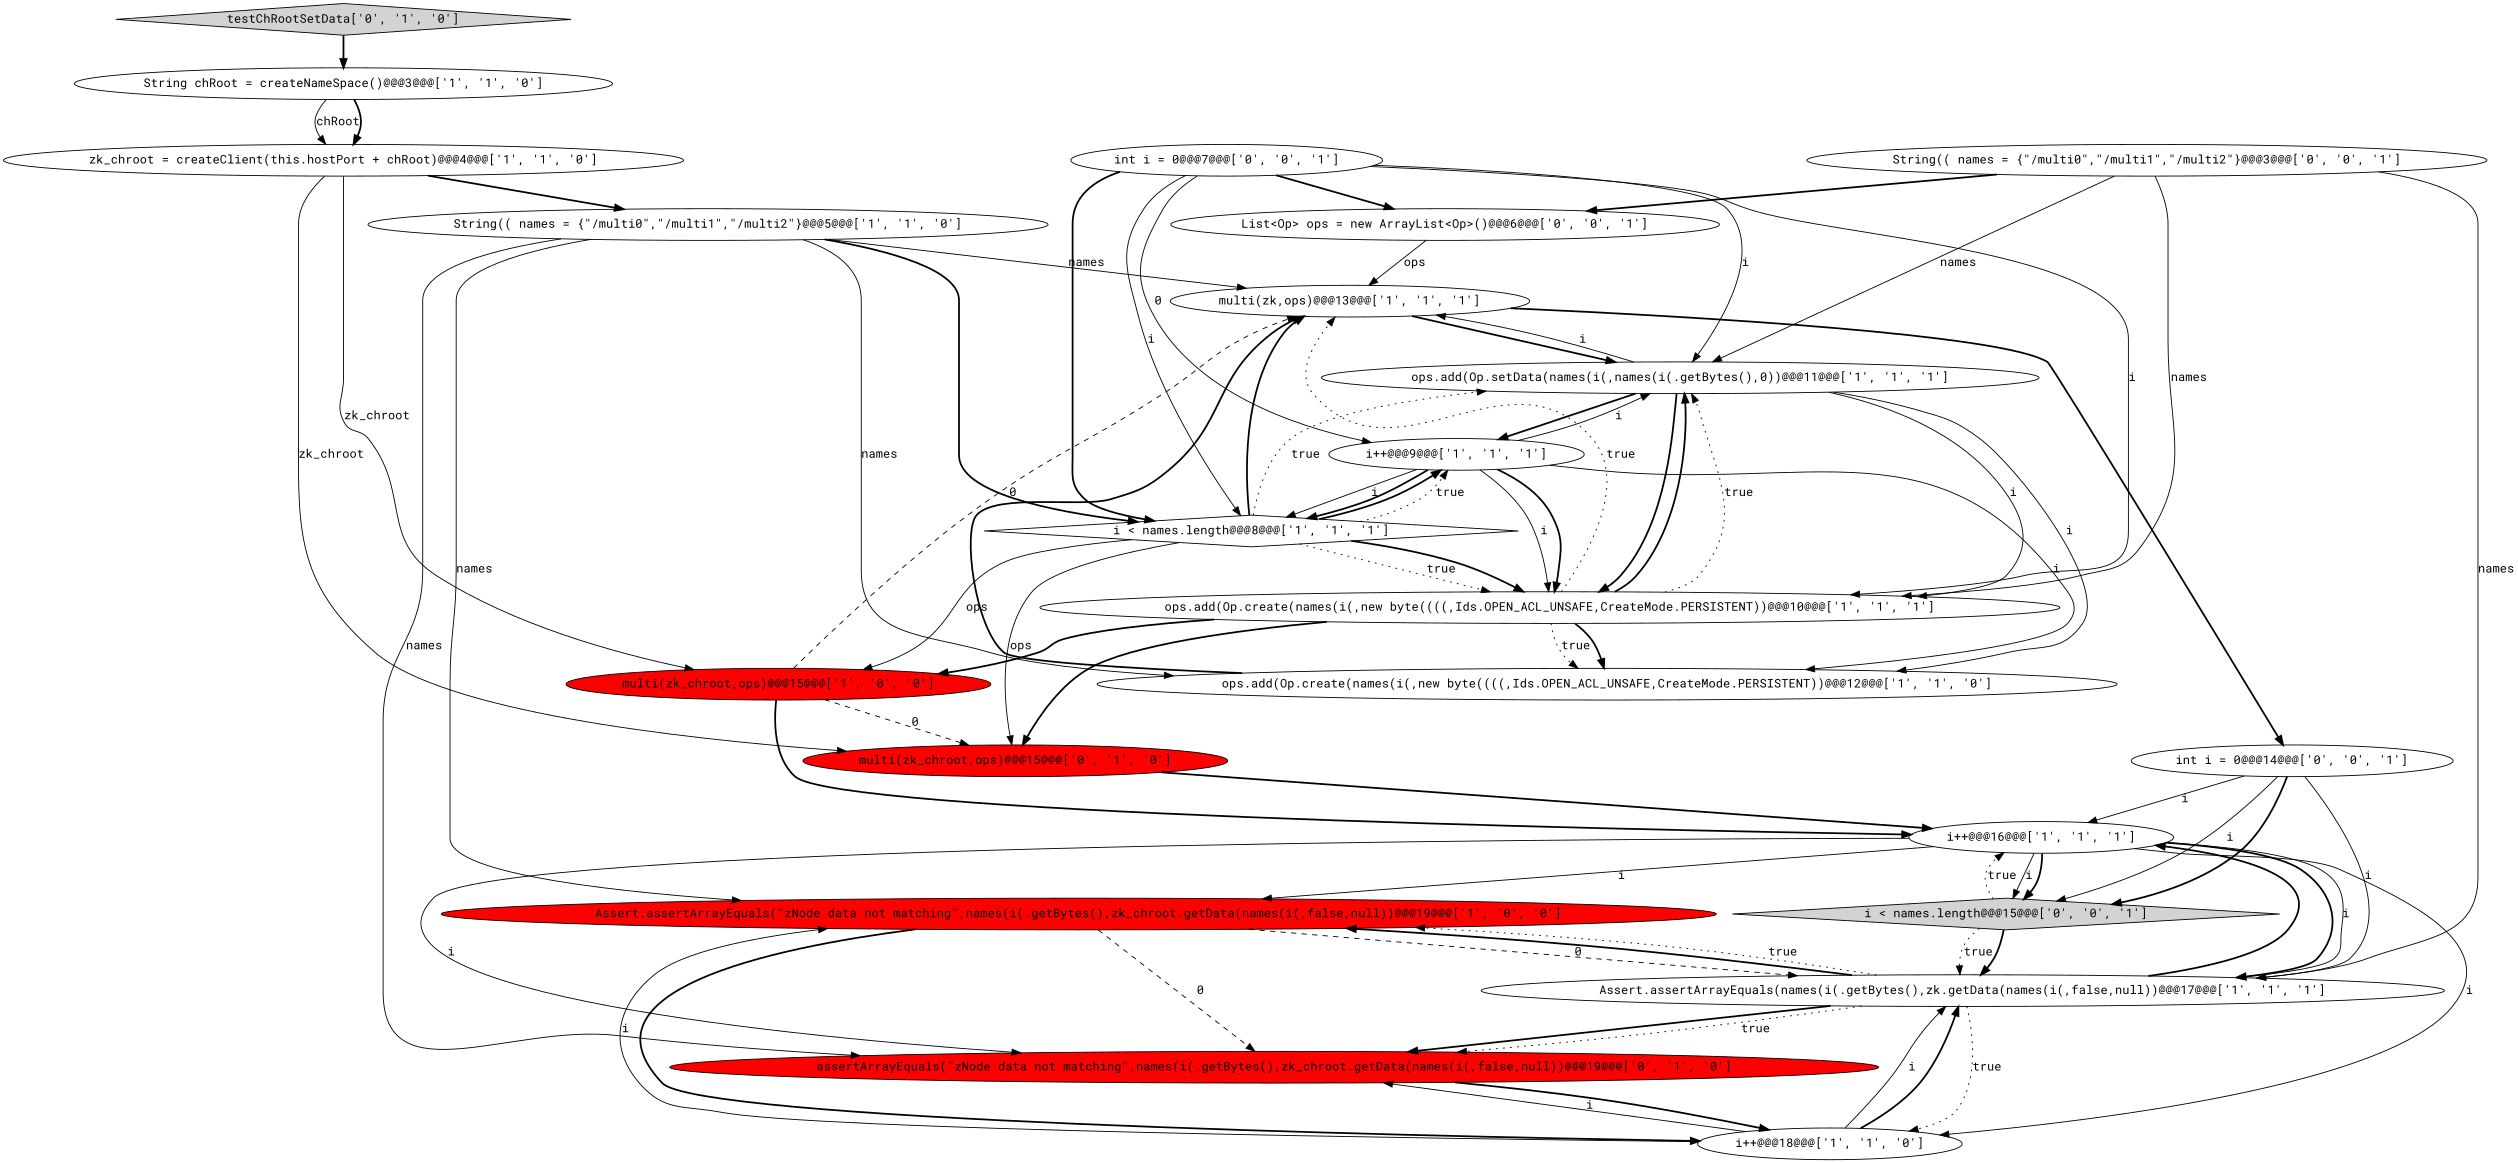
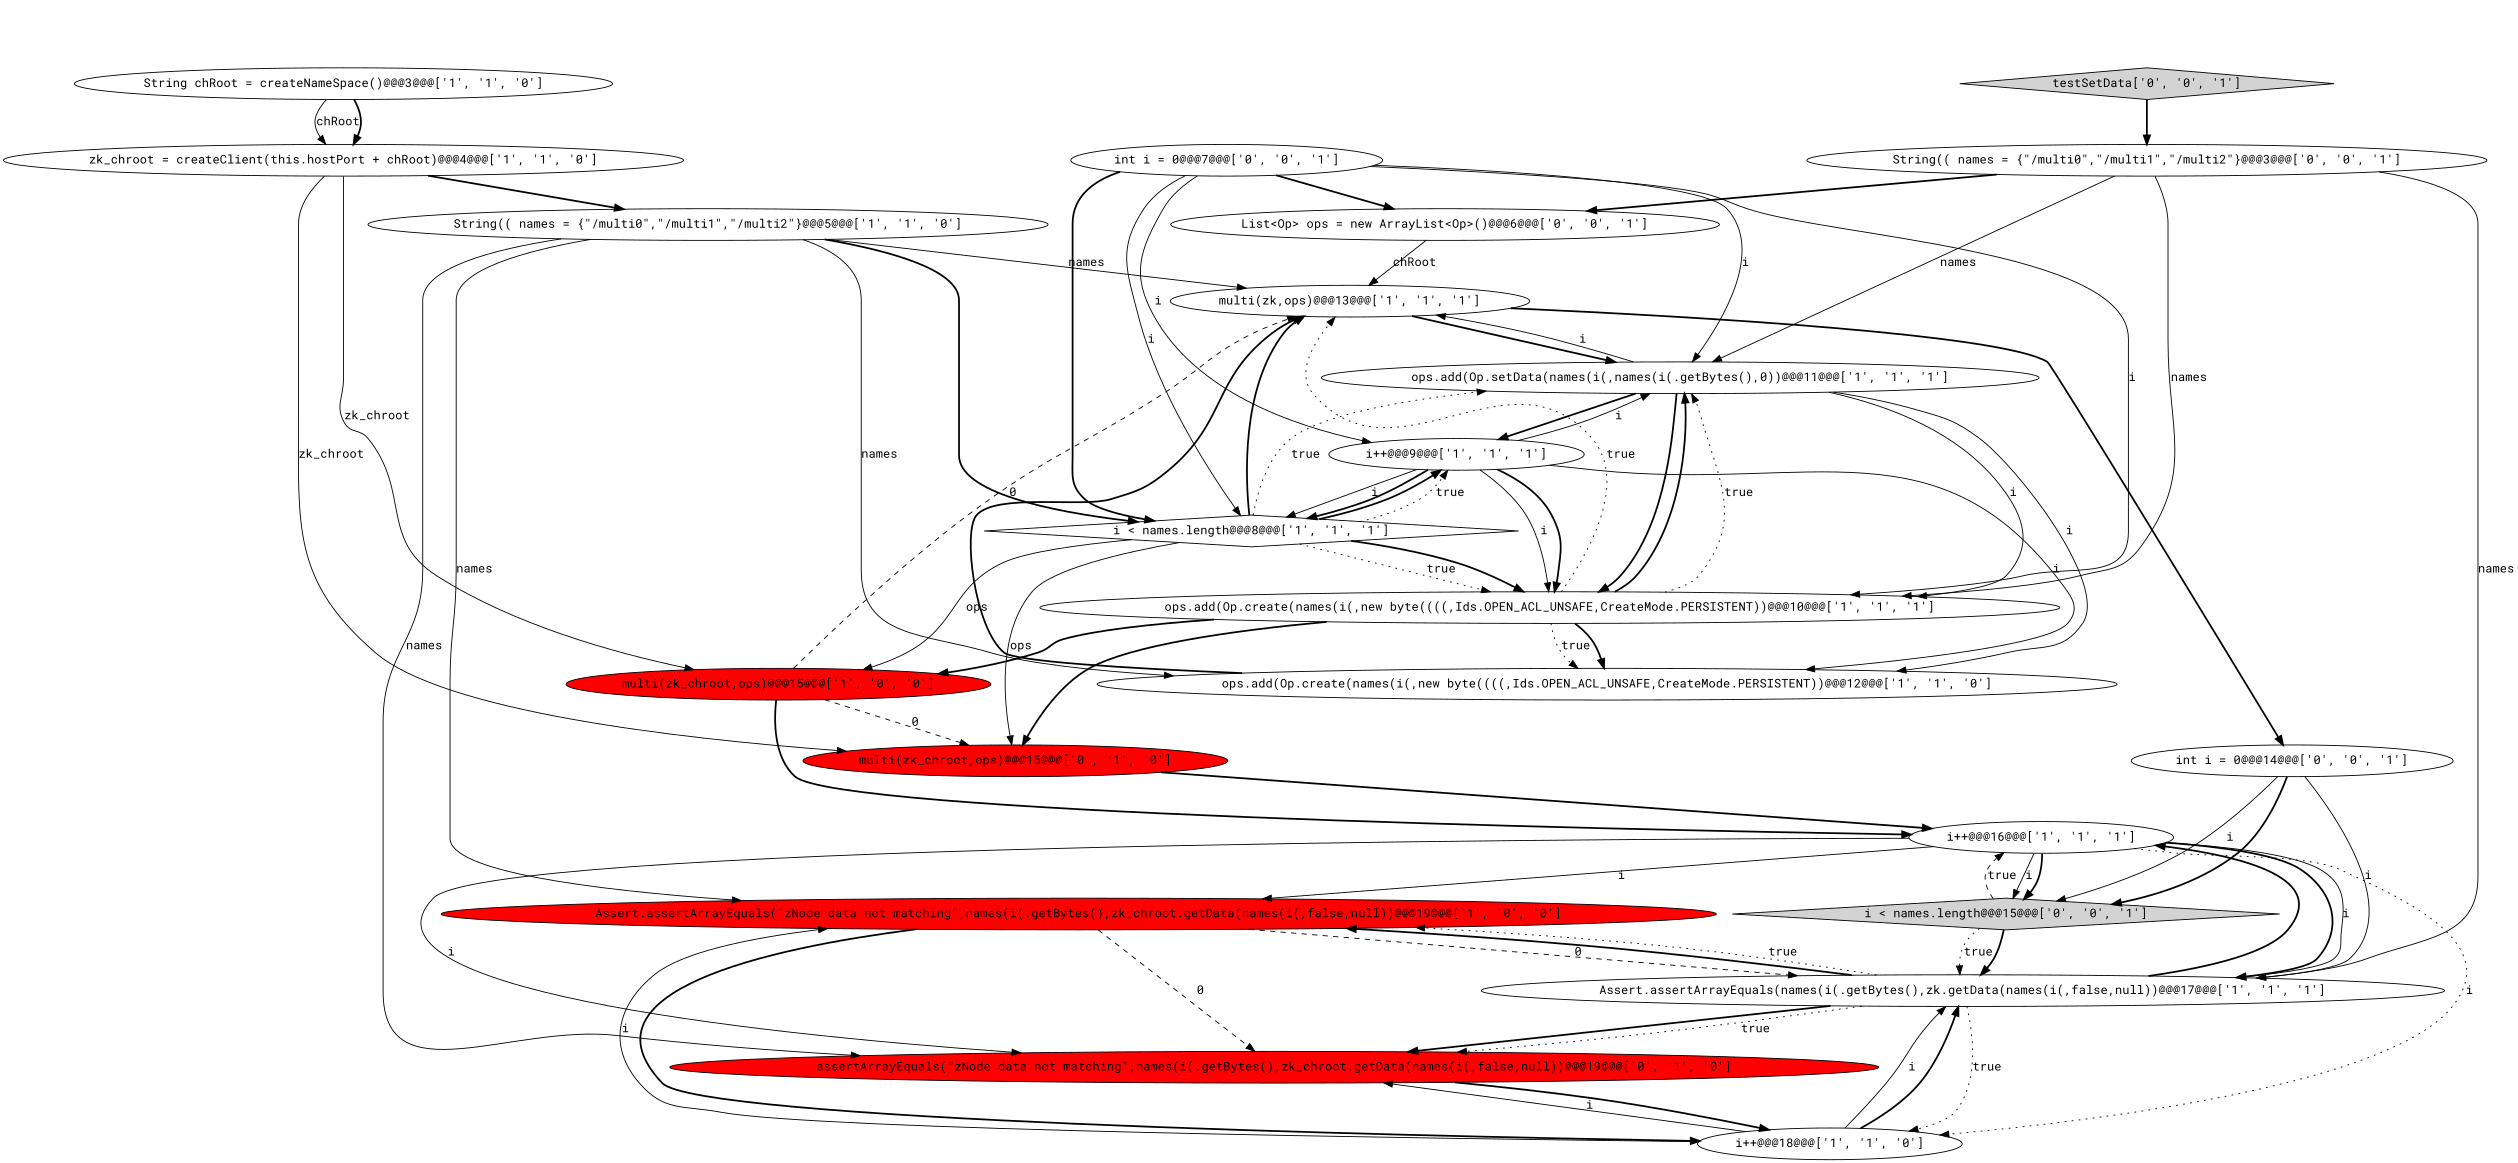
node "testChRootSetData['0', '1', '0']": removed
node "testSetData['0', '0', '1']": added
edge "List<Op> ops = new ArrayList<Op>()@@@6@@@['0', '0', '1']" -> "multi(zk,ops)@@@13@@@['1', '1', '1']": label "ops" -> "chRoot"
edge "int i = 0@@@7@@@['0', '0', '1']" -> "i++@@@9@@@['1', '1', '1']": label "0" -> "i"
edge "int i = 0@@@14@@@['0', '0', '1']" -> "i++@@@16@@@['1', '1', '1']": removed, label "i"
edge "i < names.length@@@15@@@['0', '0', '1']" -> "i++@@@16@@@['1', '1', '1']": style dotted -> dashed
edge "i++@@@16@@@['1', '1', '1']" -> "i++@@@18@@@['1', '1', '0']": style solid -> dotted
